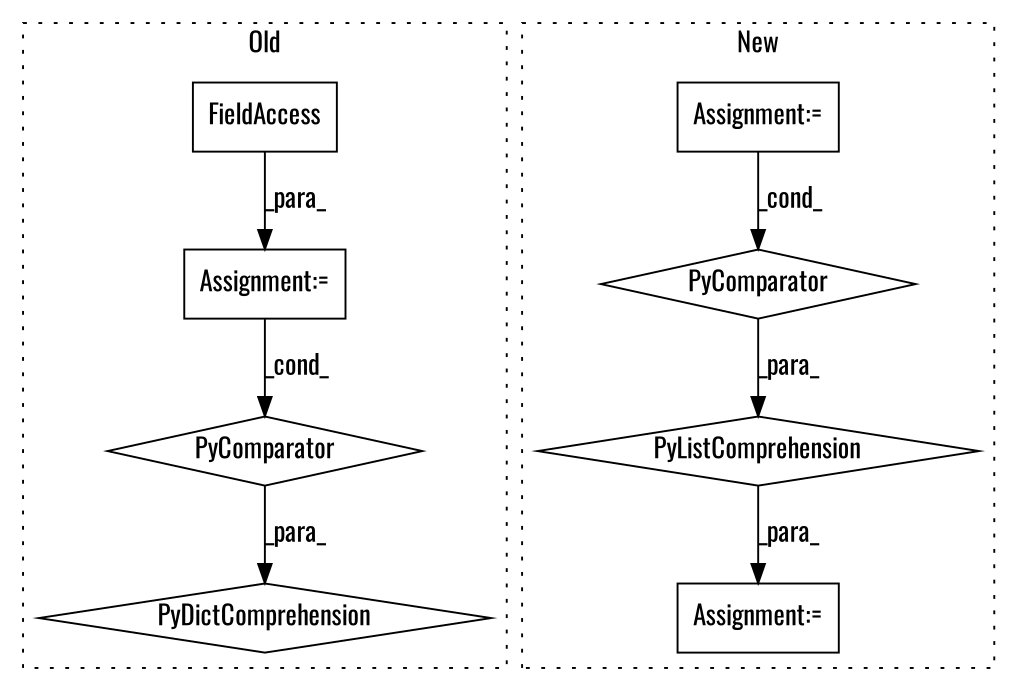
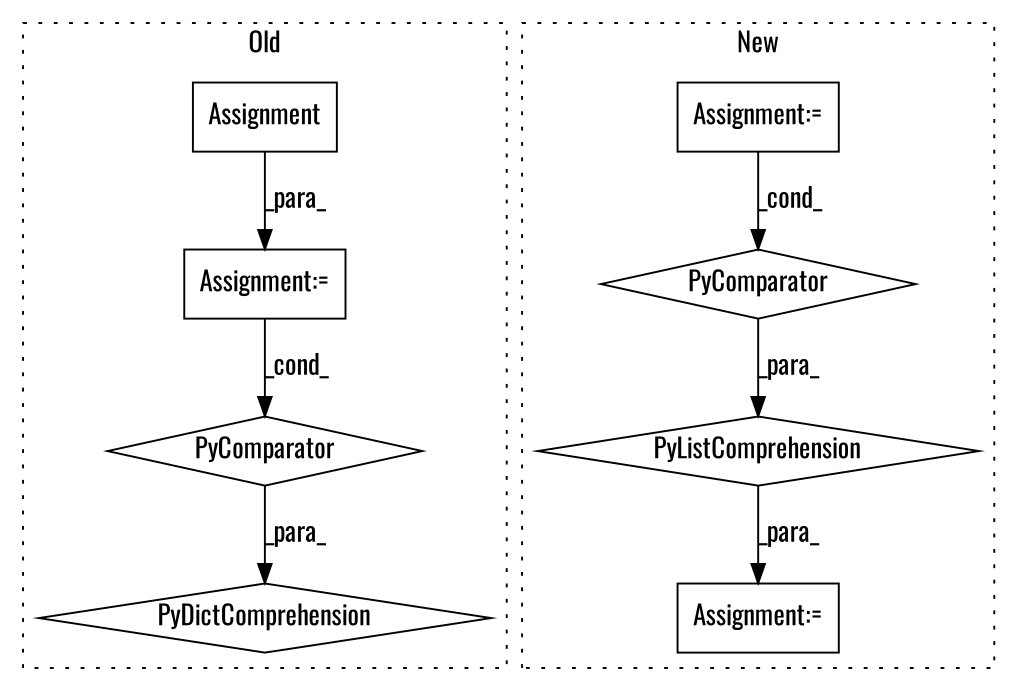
node "FieldAccess": label "FieldAccess" -> "Assignment"
